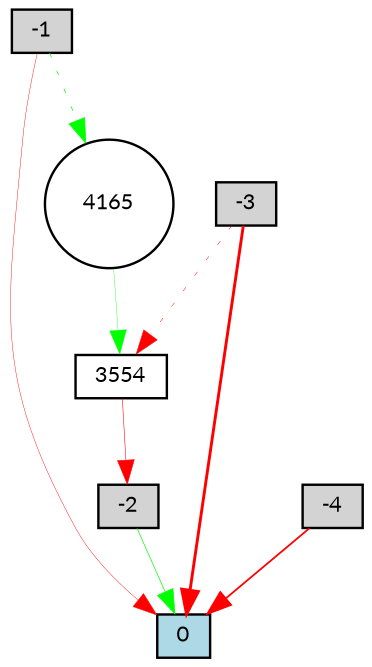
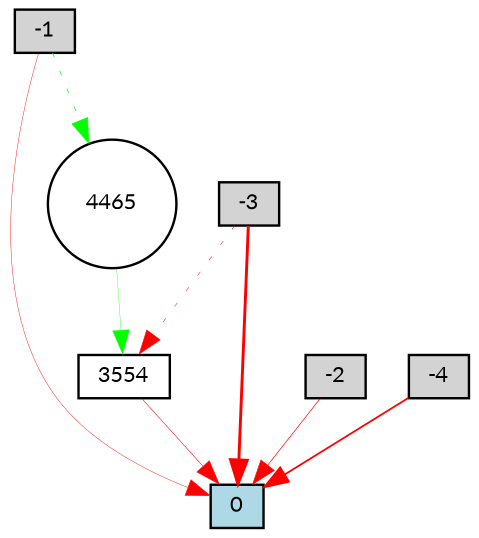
node "4165": label "4165" -> "4465"
edge "3554" -> "-2": now "3554" -> "0"
edge "-2" -> "0": color green -> red
